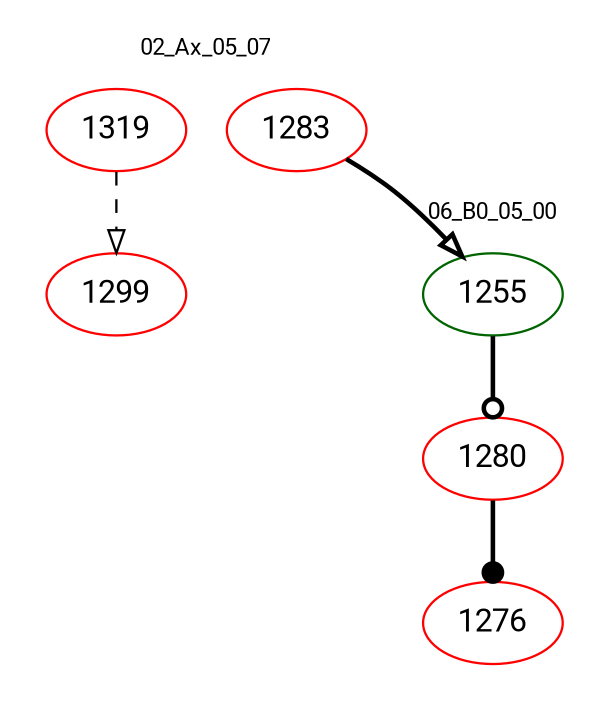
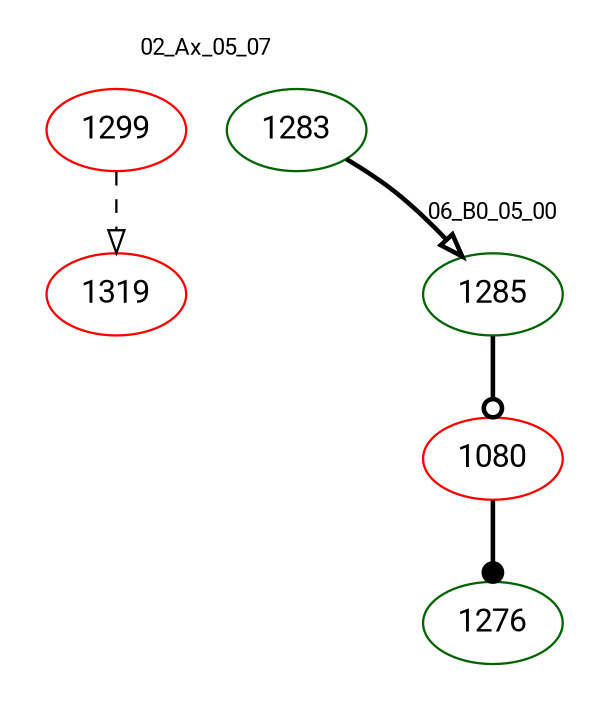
node "1283": color red -> darkgreen
edge "1319" -> "1299": reversed
node "1255": label "1255" -> "1285"
node "1280": label "1280" -> "1080"
node "1276": color red -> darkgreen
